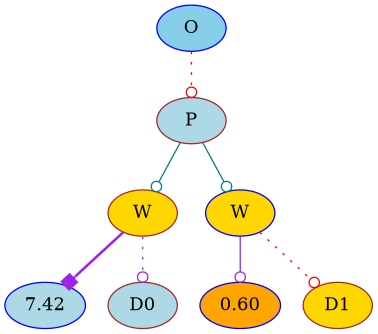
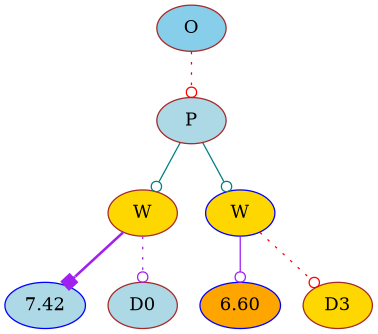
node "O": color blue -> brown
node "0.60": label "0.60" -> "6.60"
node "D1": label "D1" -> "D3"
